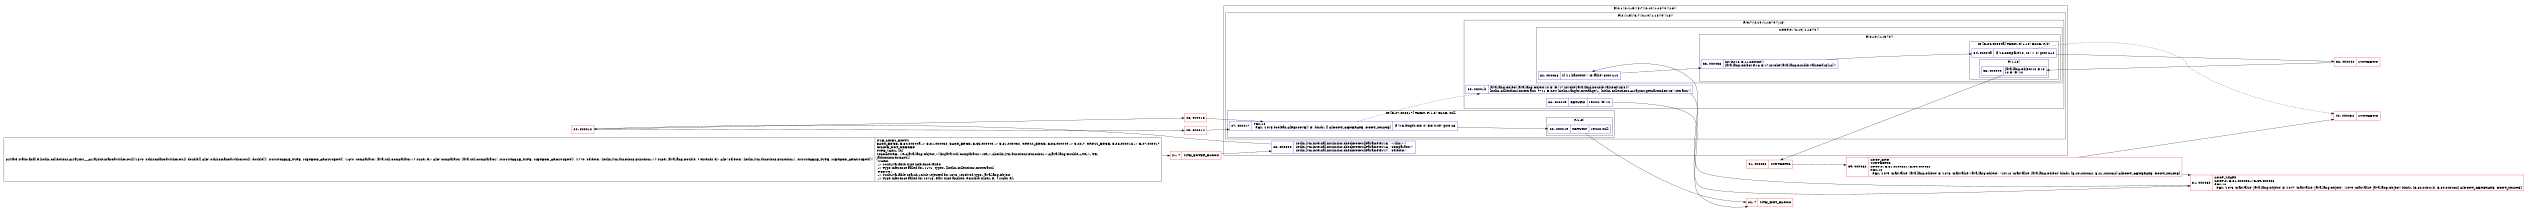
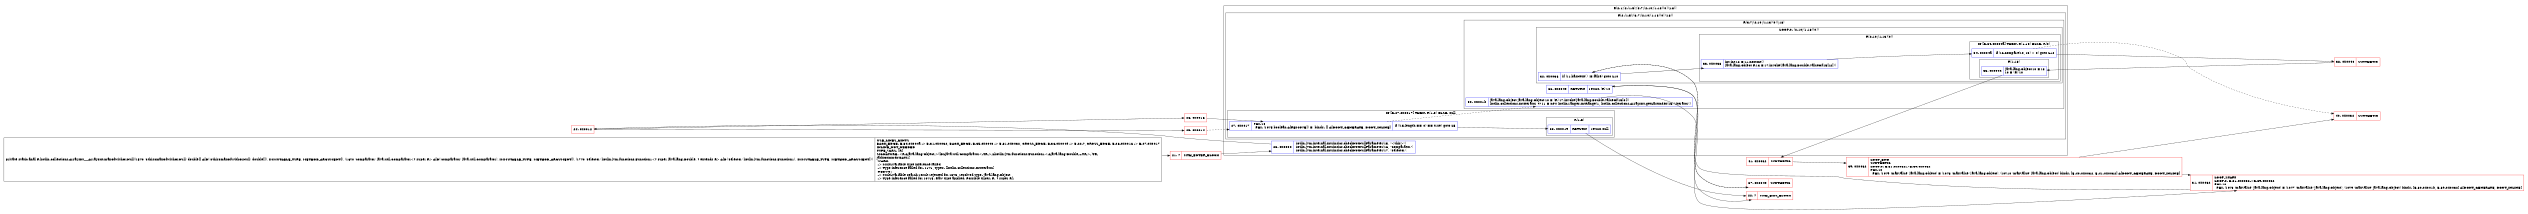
edge "25: 0x0014" -> "27: 0x0017": style solid -> dashed
node "37: 0x004e": added
